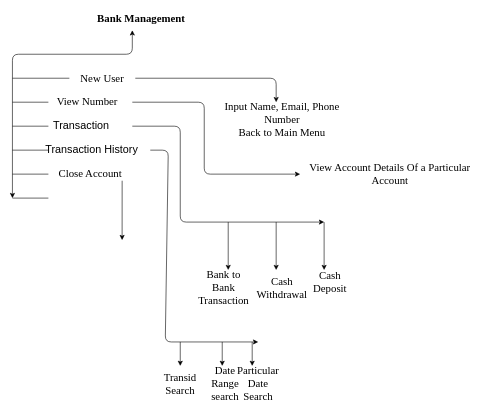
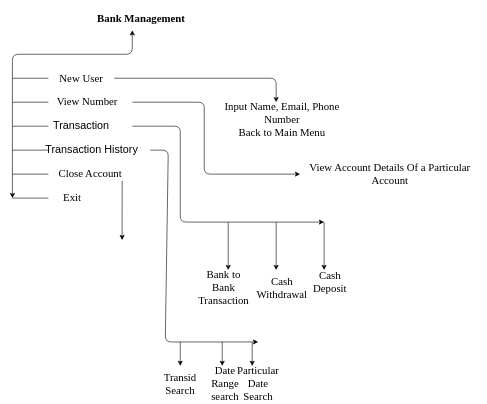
node "New User": moved (102, 78) -> (81, 78)
node "Exit": added
